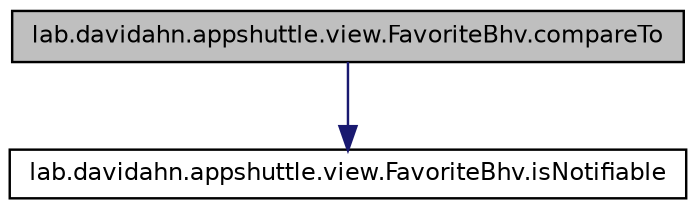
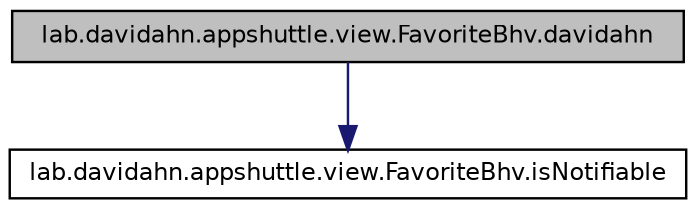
node "lab.davidahn.appshuttle.view.FavoriteBhv.compareTo": label "lab.davidahn.appshuttle.view.FavoriteBhv.compareTo" -> "lab.davidahn.appshuttle.view.FavoriteBhv.davidahn"
